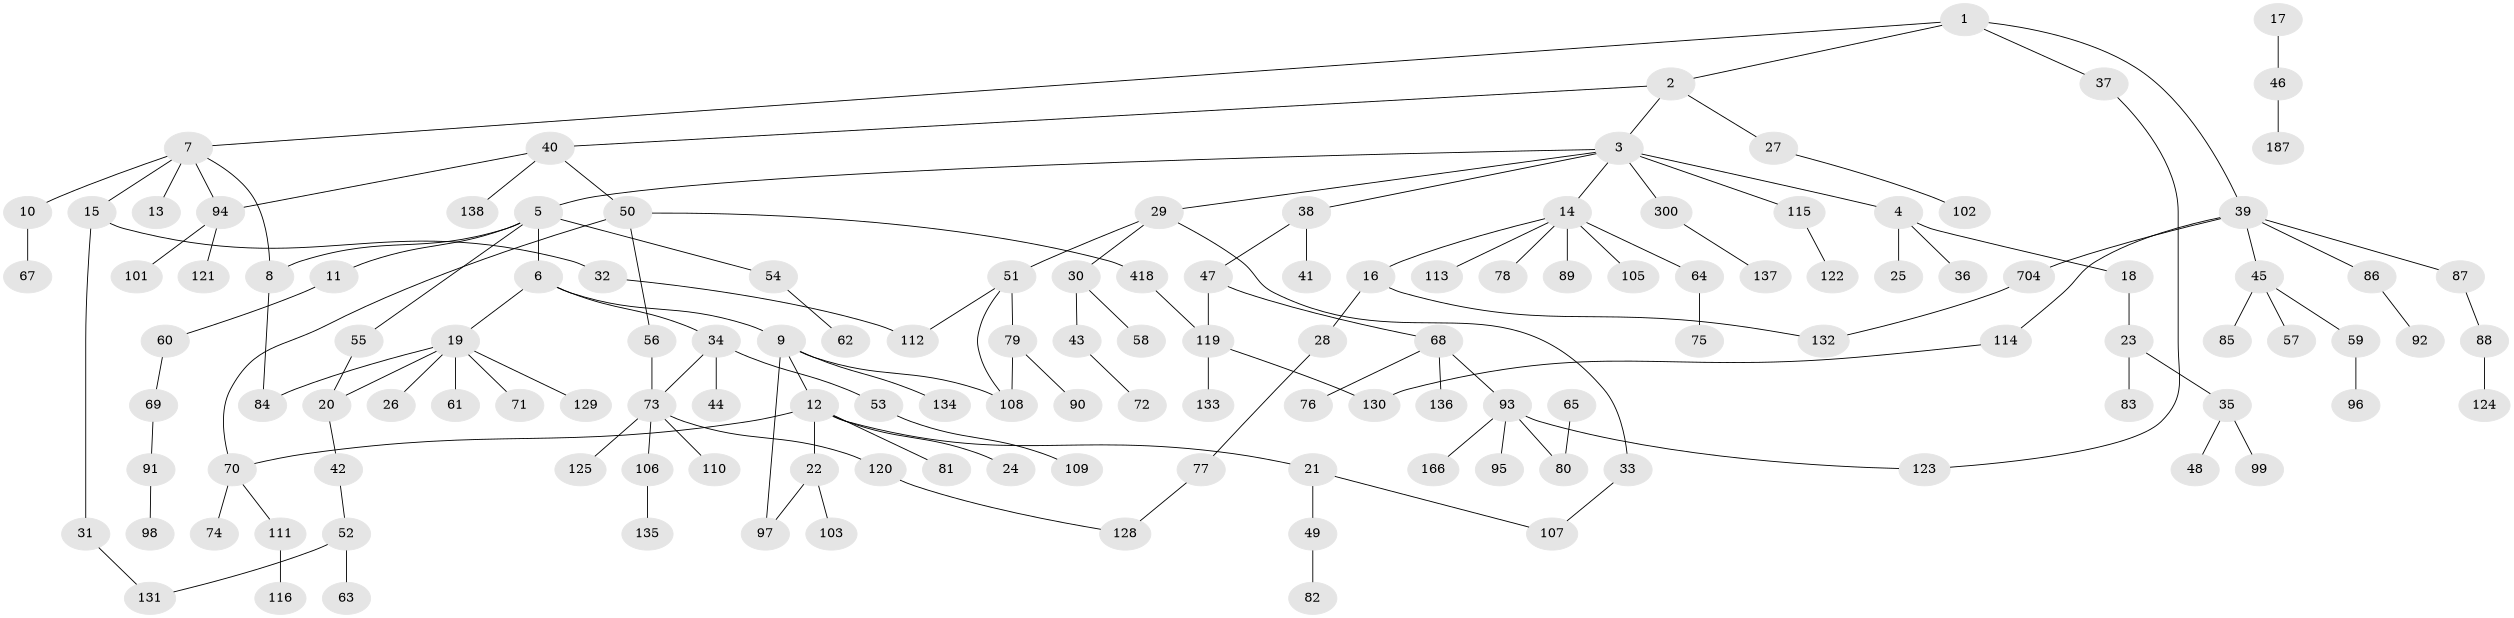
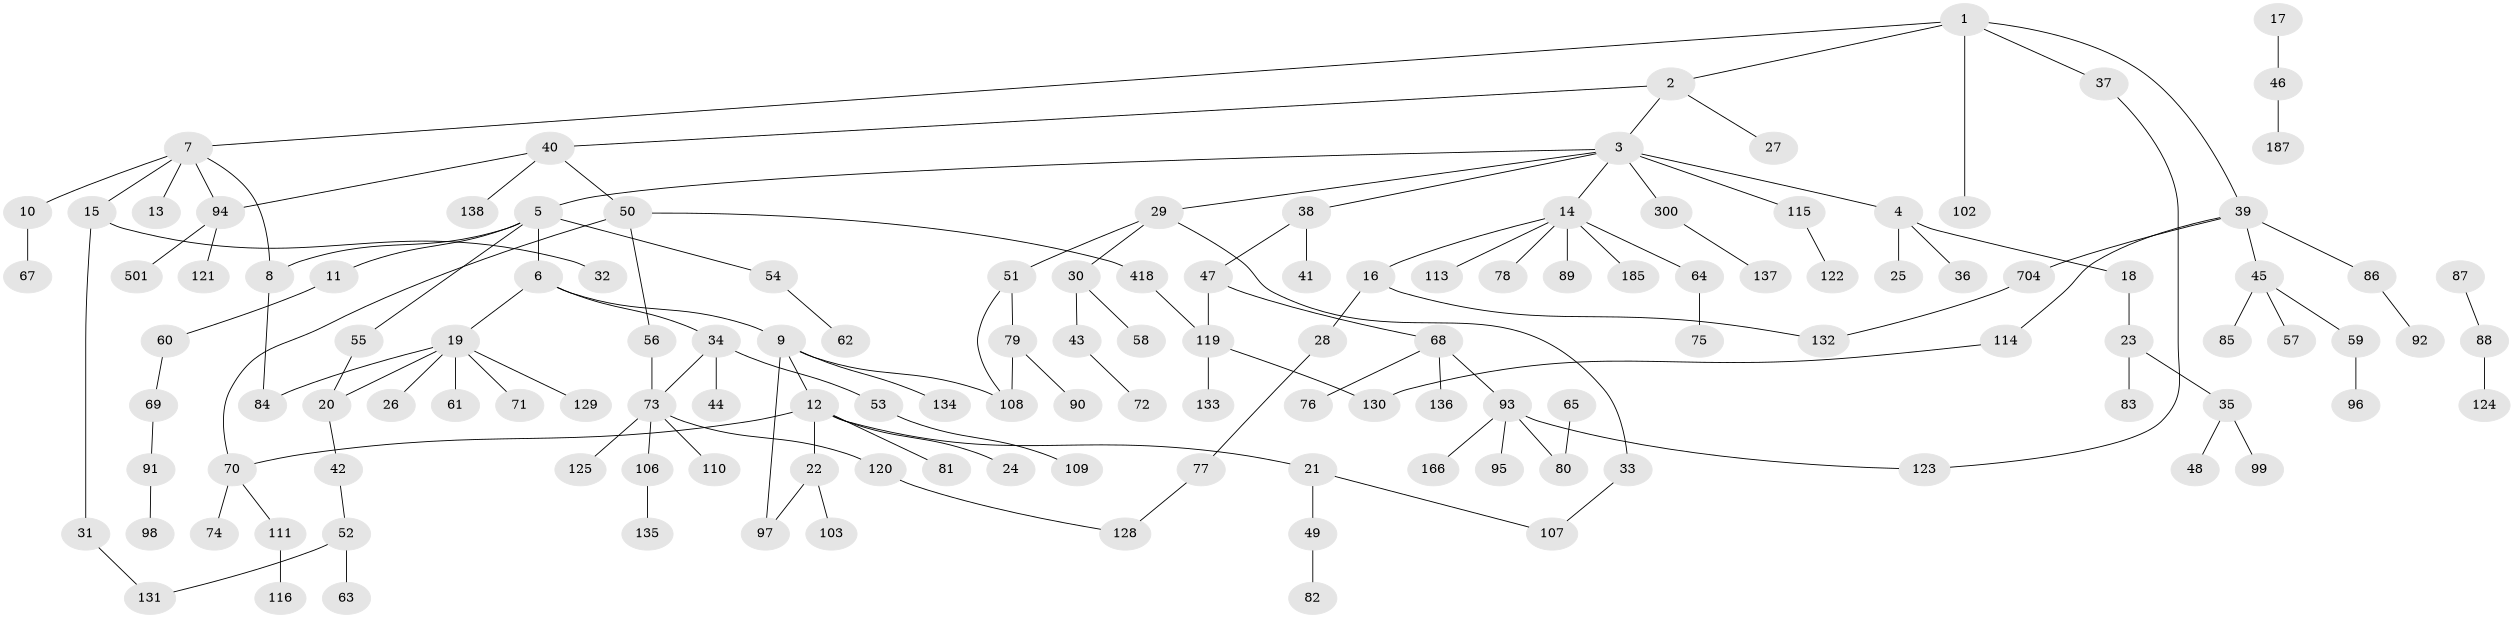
edge "27" -- "102": now "1" -- "102"
edge "39" -- "87": removed
node "101": label "101" -> "501"
node "105": label "105" -> "185"
node "112": removed
